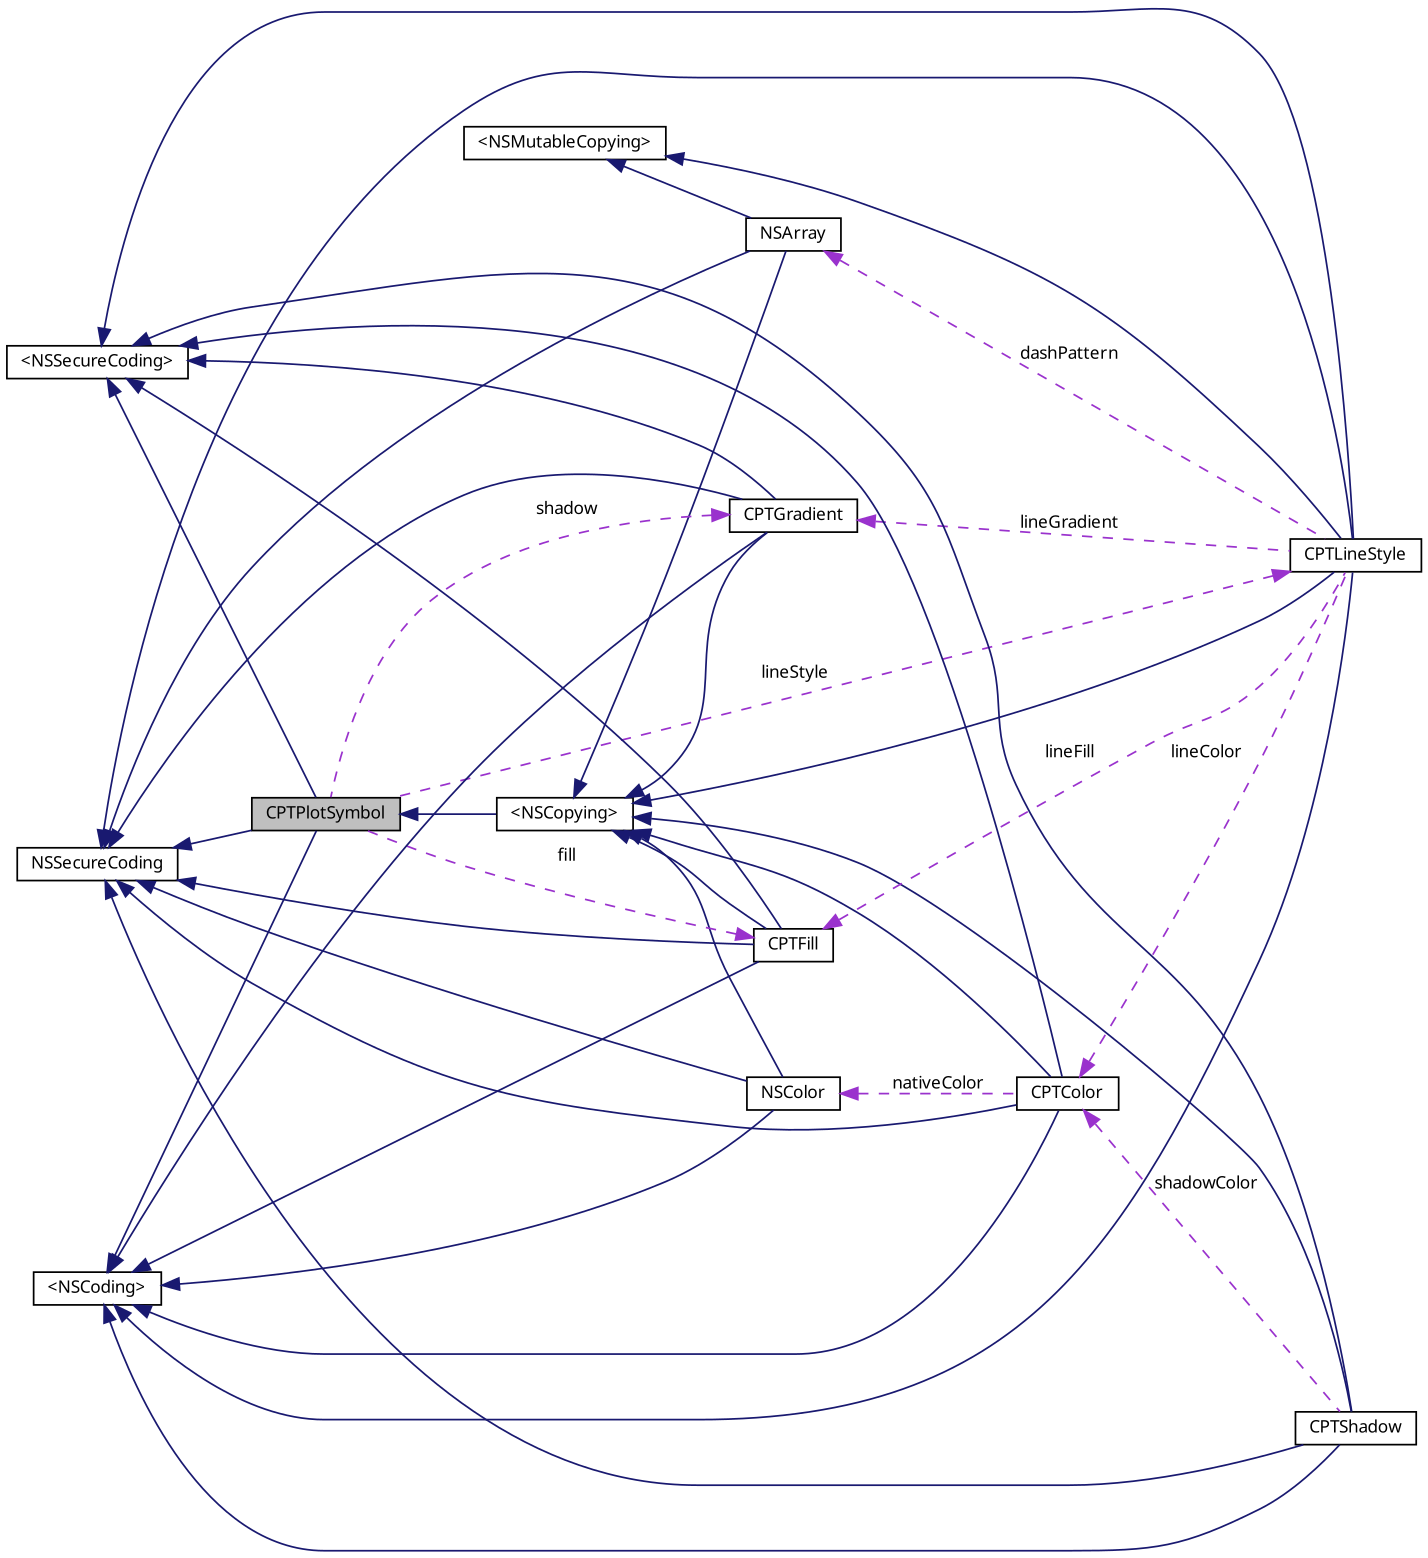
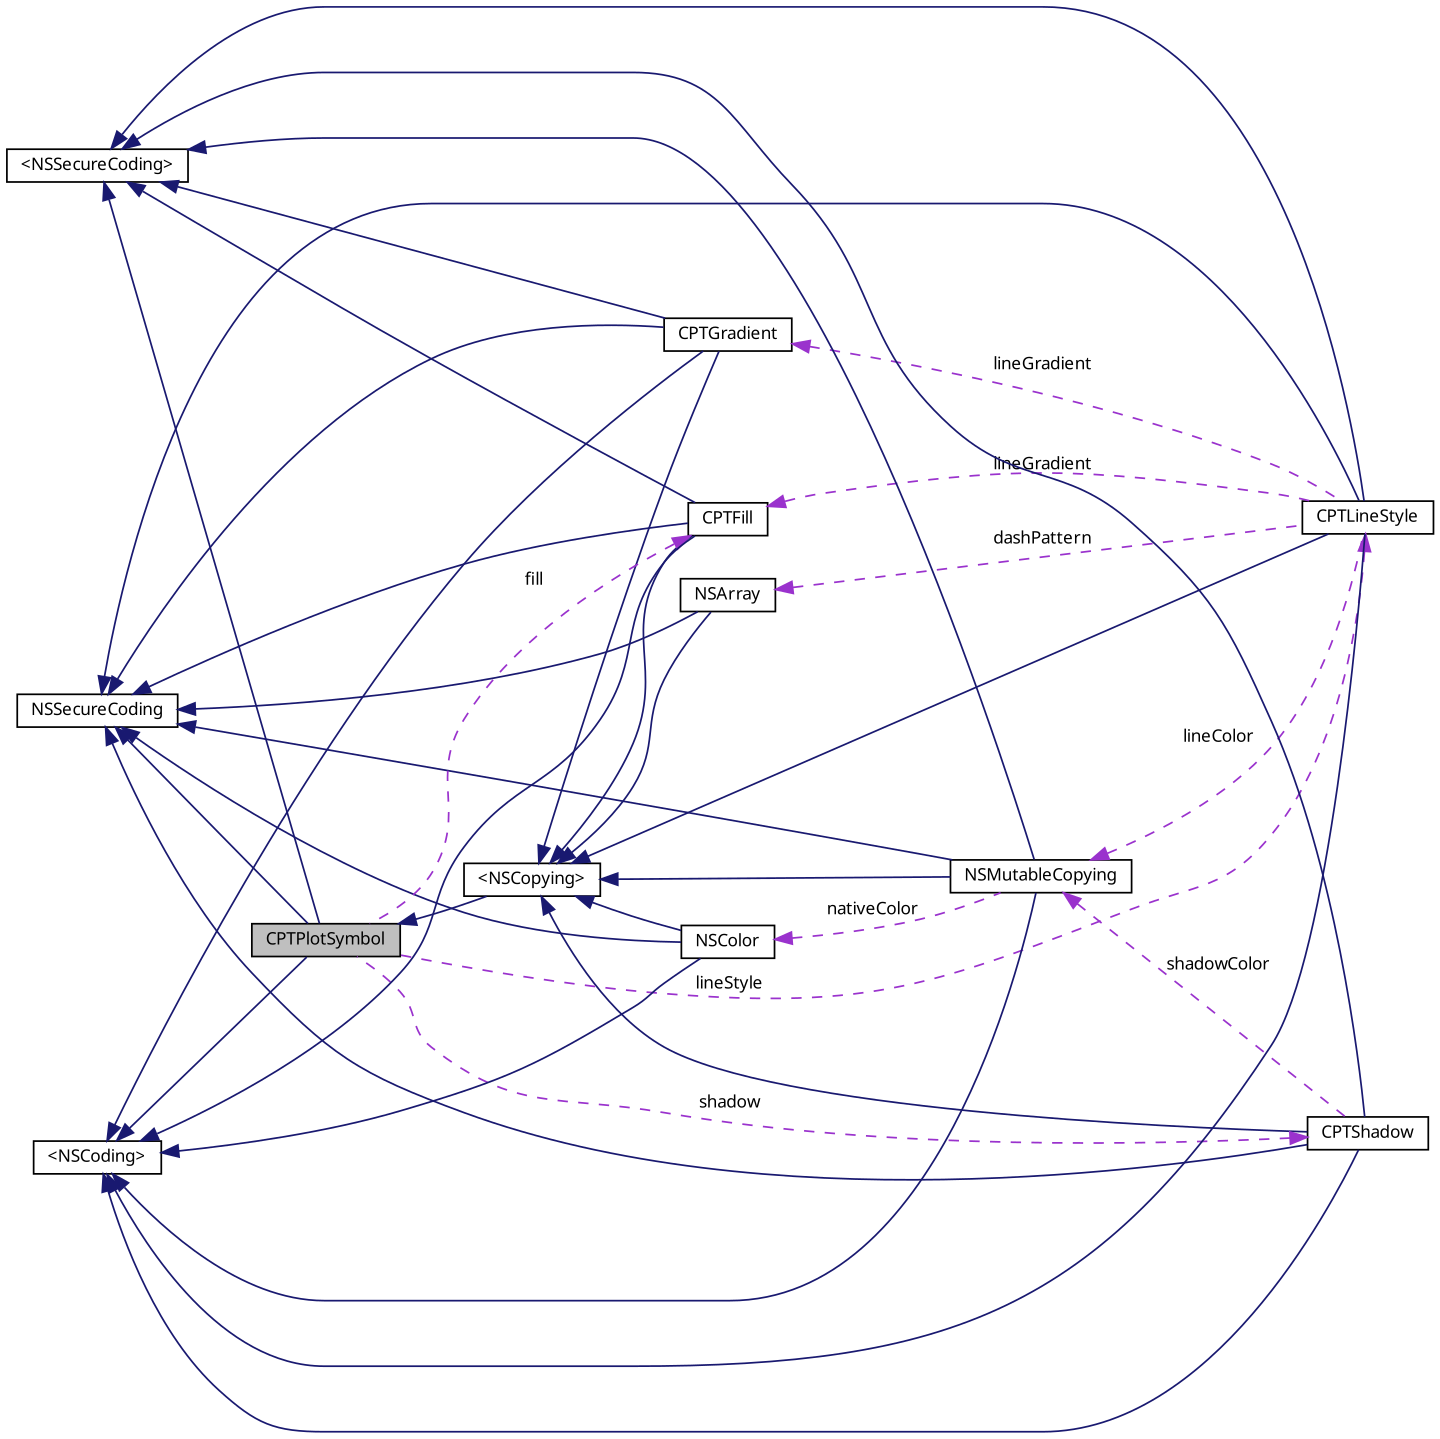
node "<NSMutableCopying>": removed
edge "CPTPlotSymbol" -> "CPTGradient": now "CPTPlotSymbol" -> "CPTShadow"
edge "CPTLineStyle" -> "CPTFill": label " lineFill" -> " lineGradient"
node "CPTColor": label "CPTColor" -> "NSMutableCopying"
